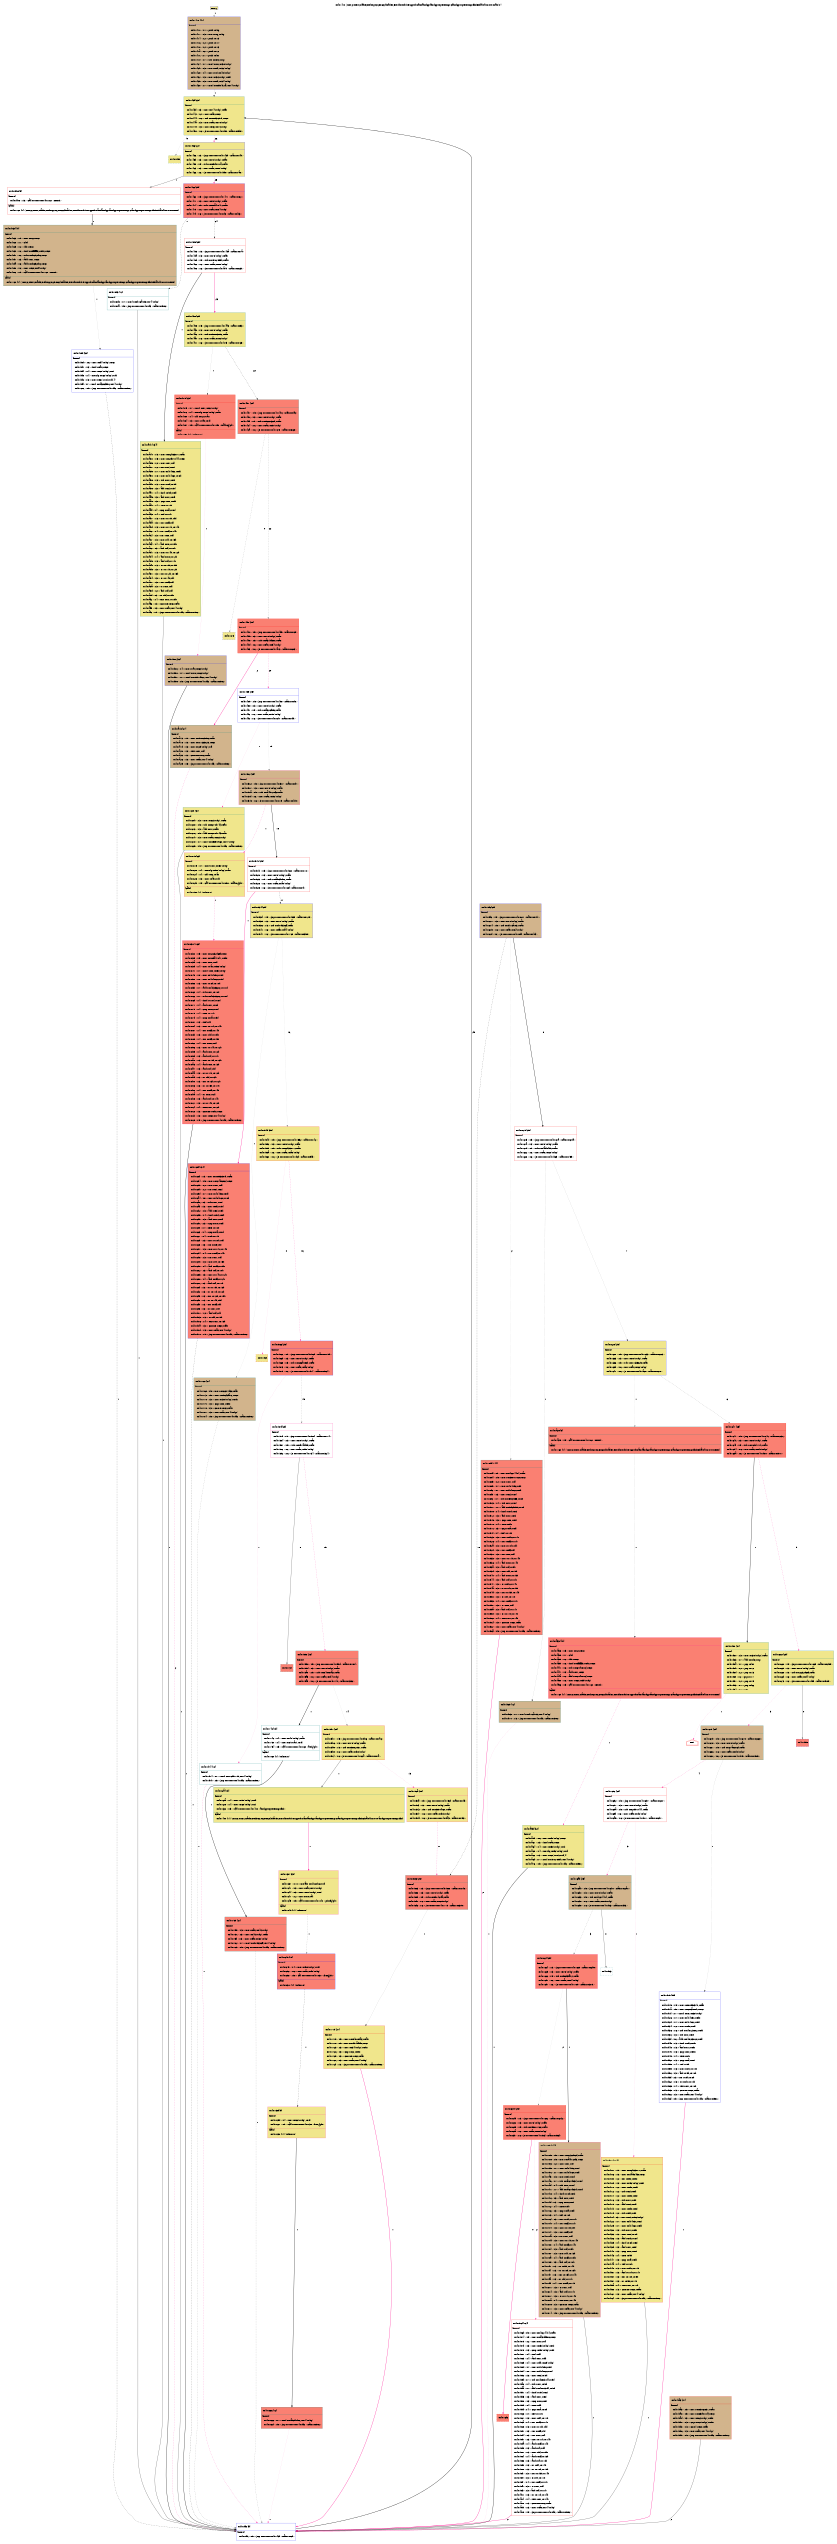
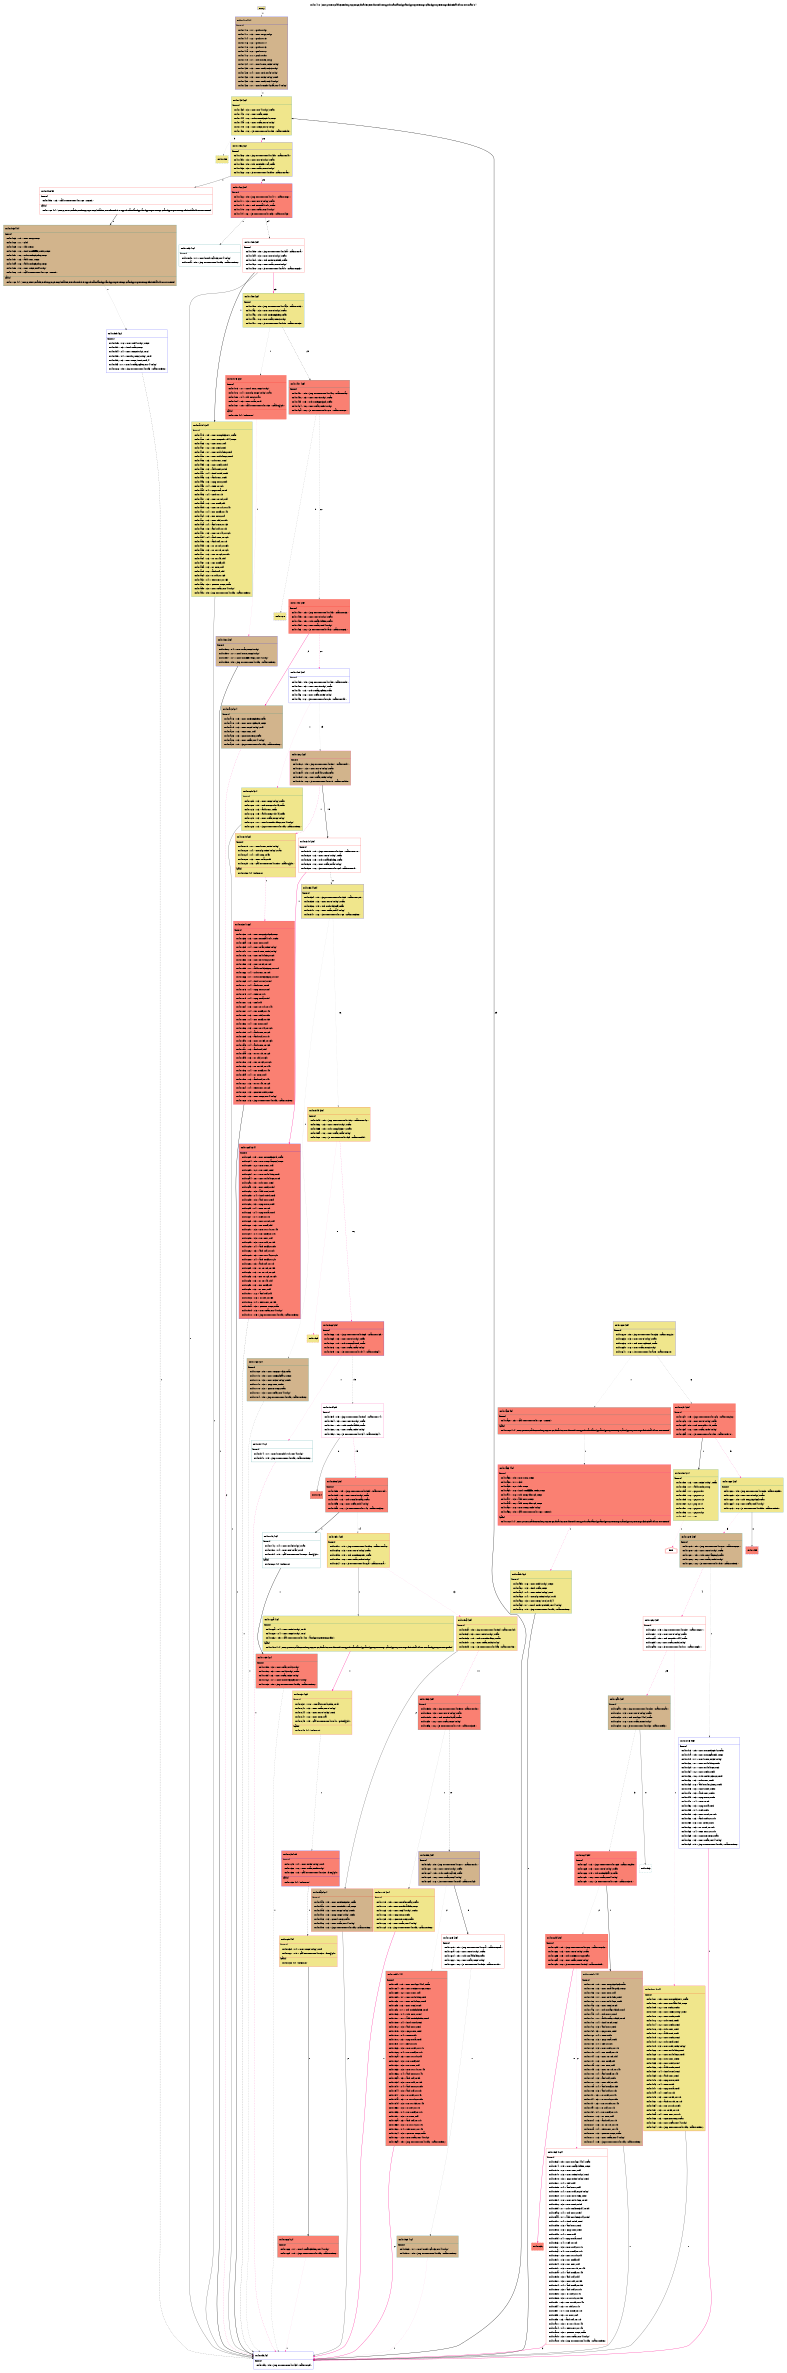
edge "0x401615 [25]" -> "0x40162e [25]": removed, label "7"
edge "0x4015fc [25]" -> "0x4015e3 [25]": reversed
edge "0x4018d3 [12]" -> "0x401dfc [5]": now "0x401485 [25]" -> "0x401dfc [5]"
edge "0x4015ca [25]" -> "0x401ba3 [27]": added, label "2"
edge "0x401692 [25]" -> "0x4016ab [25]": label " 3" -> " 25"
